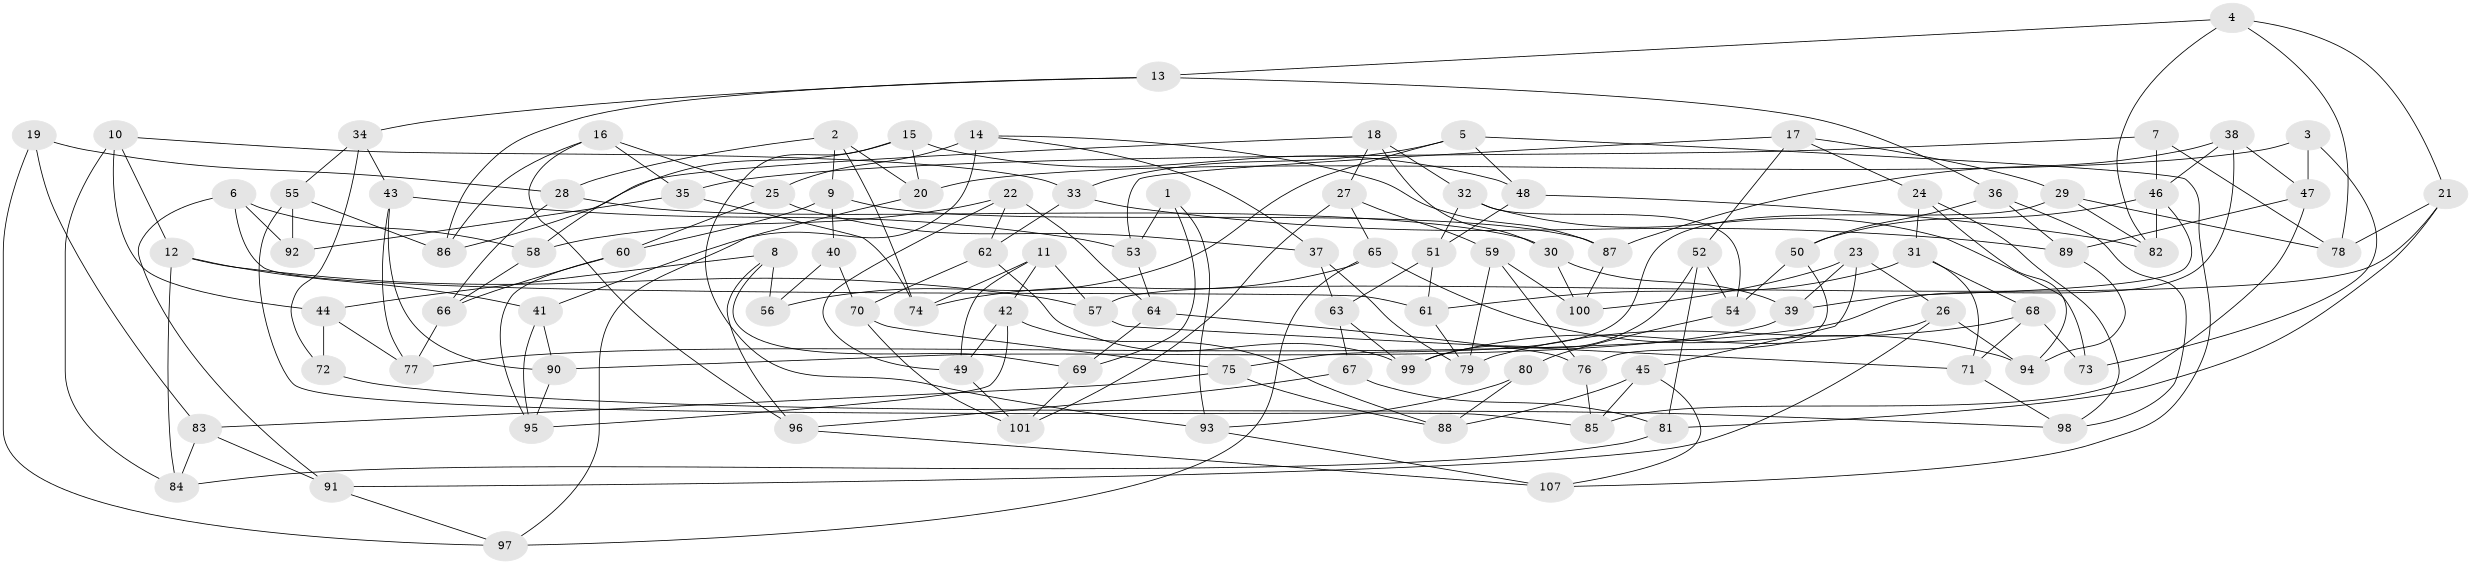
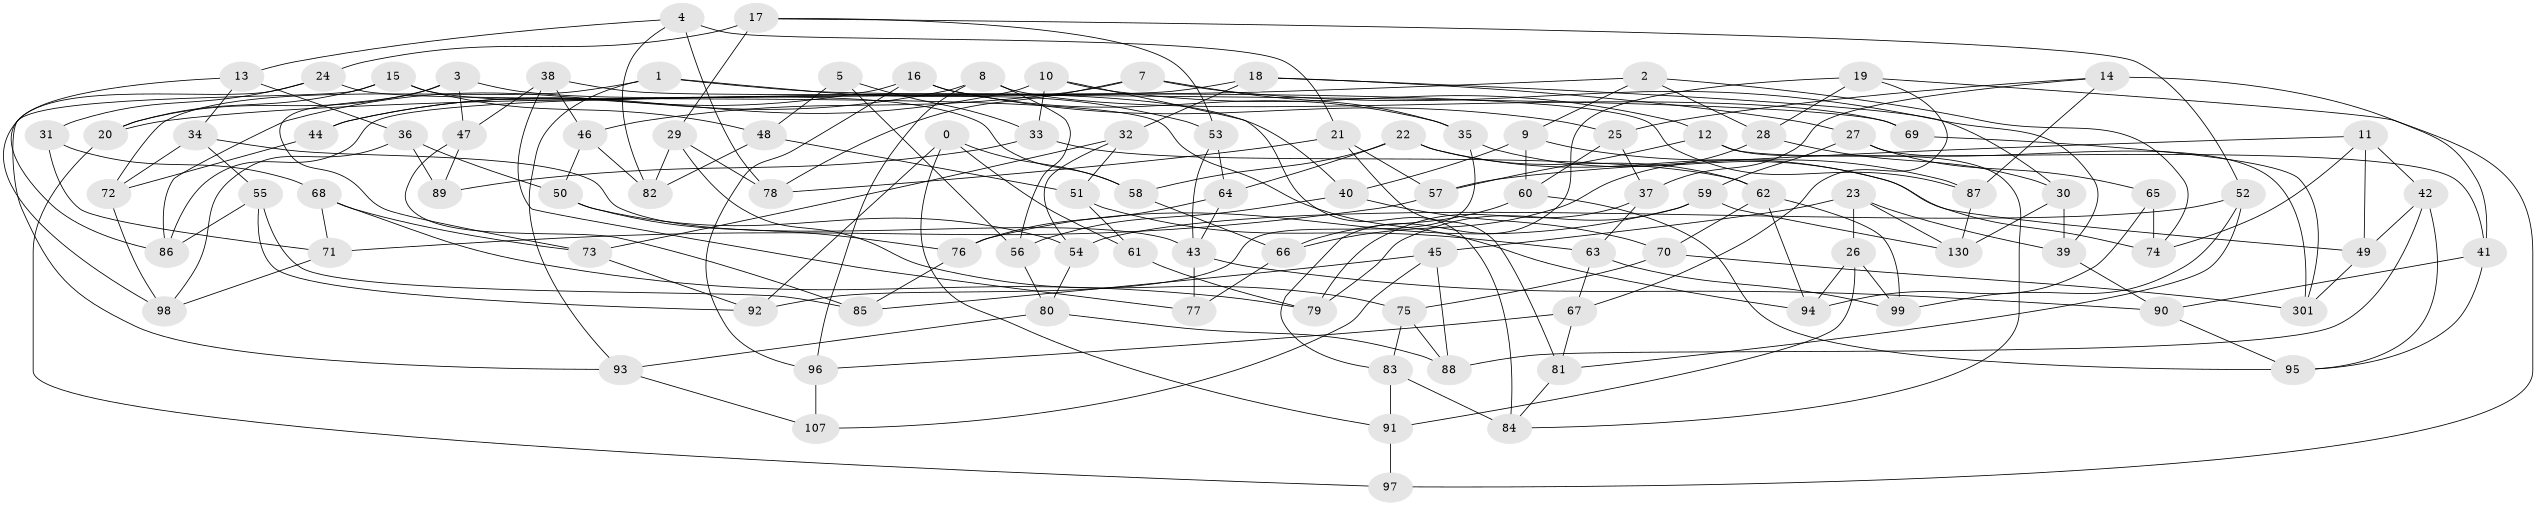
edge "1" -- "72": added
edge "3" -- "40": added
edge "19" -- "67": added
node "6": label "6" -> "0"
edge "5" -- "107": removed
edge "73" -- "92": added
edge "56" -- "80": added
edge "46" -- "39": now "7" -- "39"
edge "31" -- "61": removed
node "100": label "100" -> "130"
edge "89" -- "94": now "62" -- "94"
edge "64" -- "69": now "64" -- "43"
edge "44" -- "77": removed
node "101": label "101" -> "301"
edge "65" -- "97": removed
